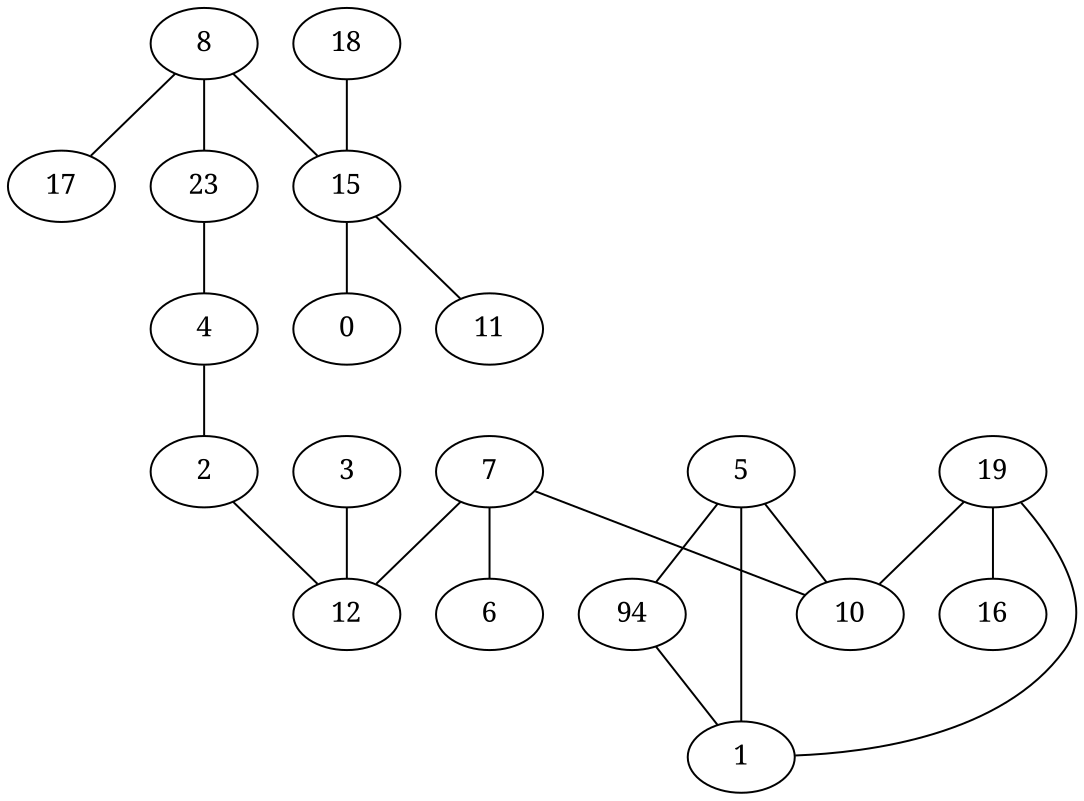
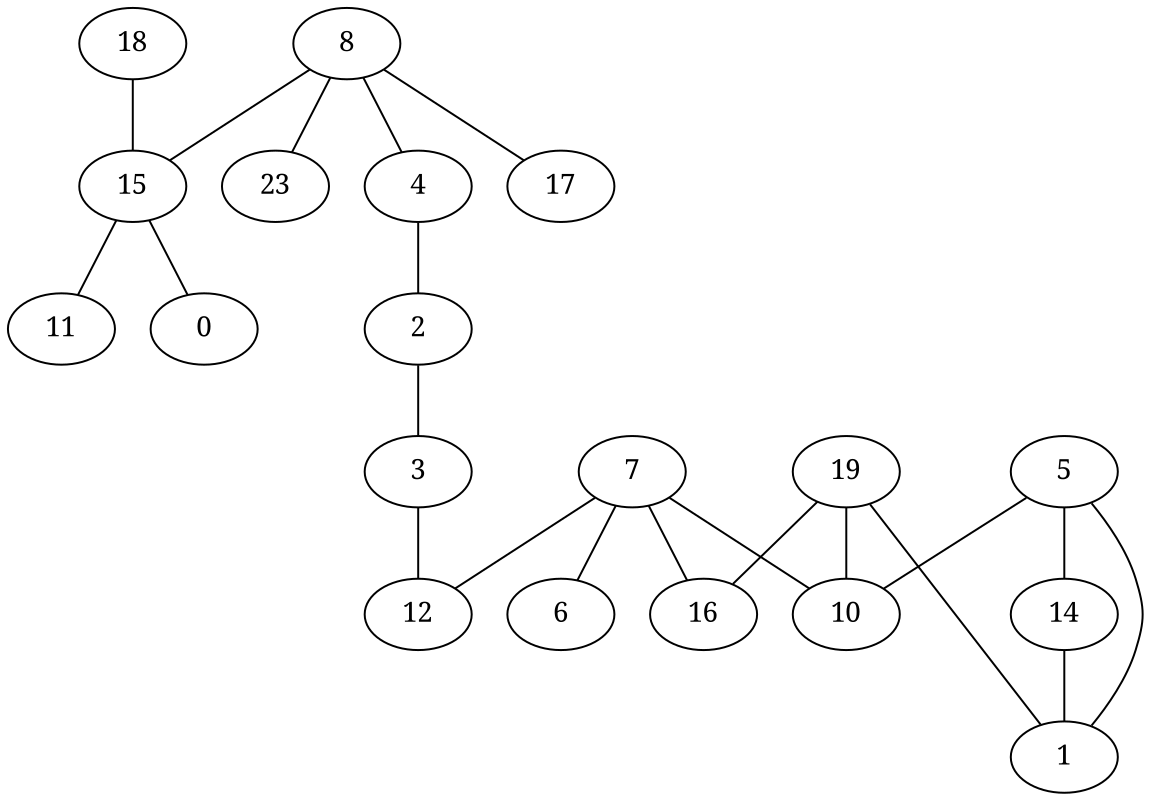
edge "23" -- "4": now "8" -- "4"
edge "2" -- "12": now "2" -- "3"
edge "7" -- "16": added
node "94": label "94" -> "14"
